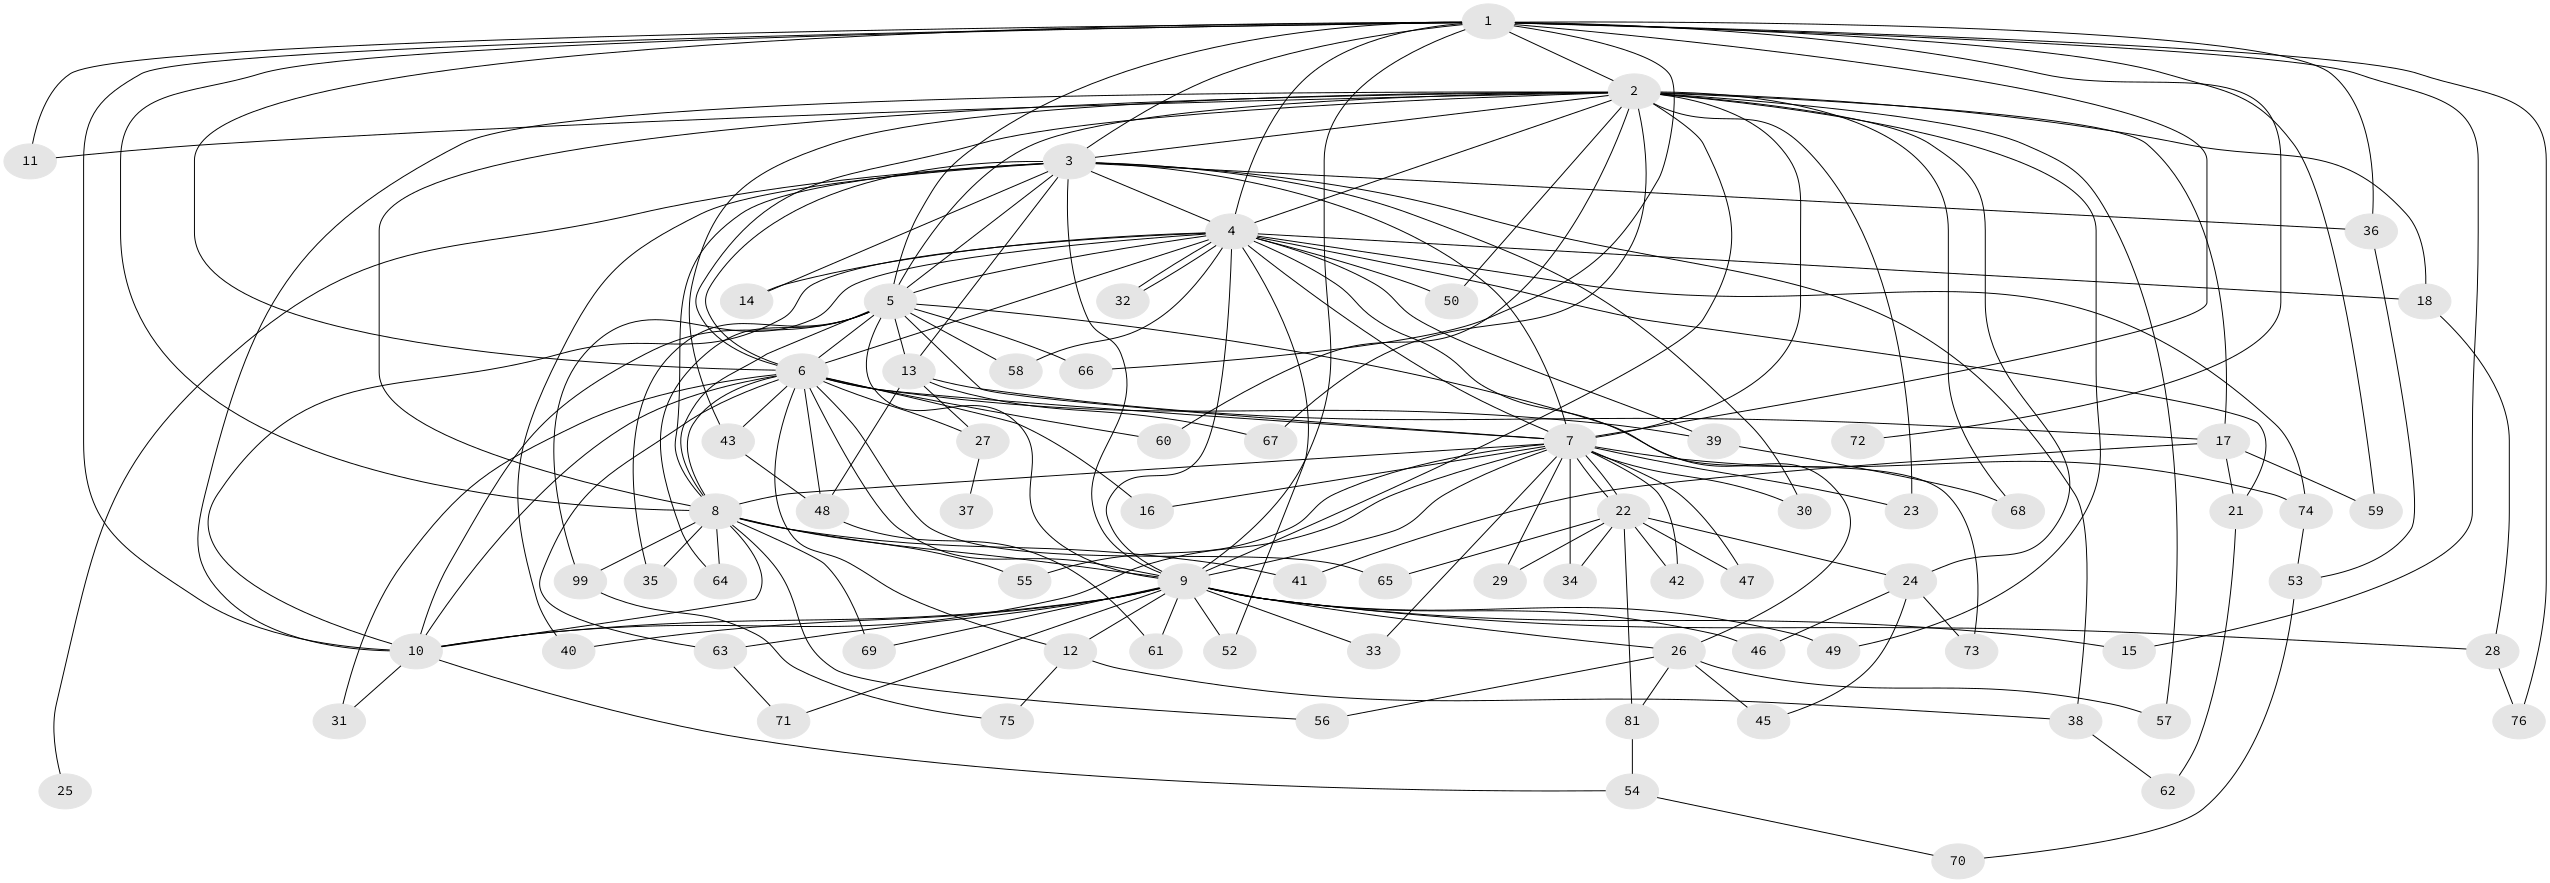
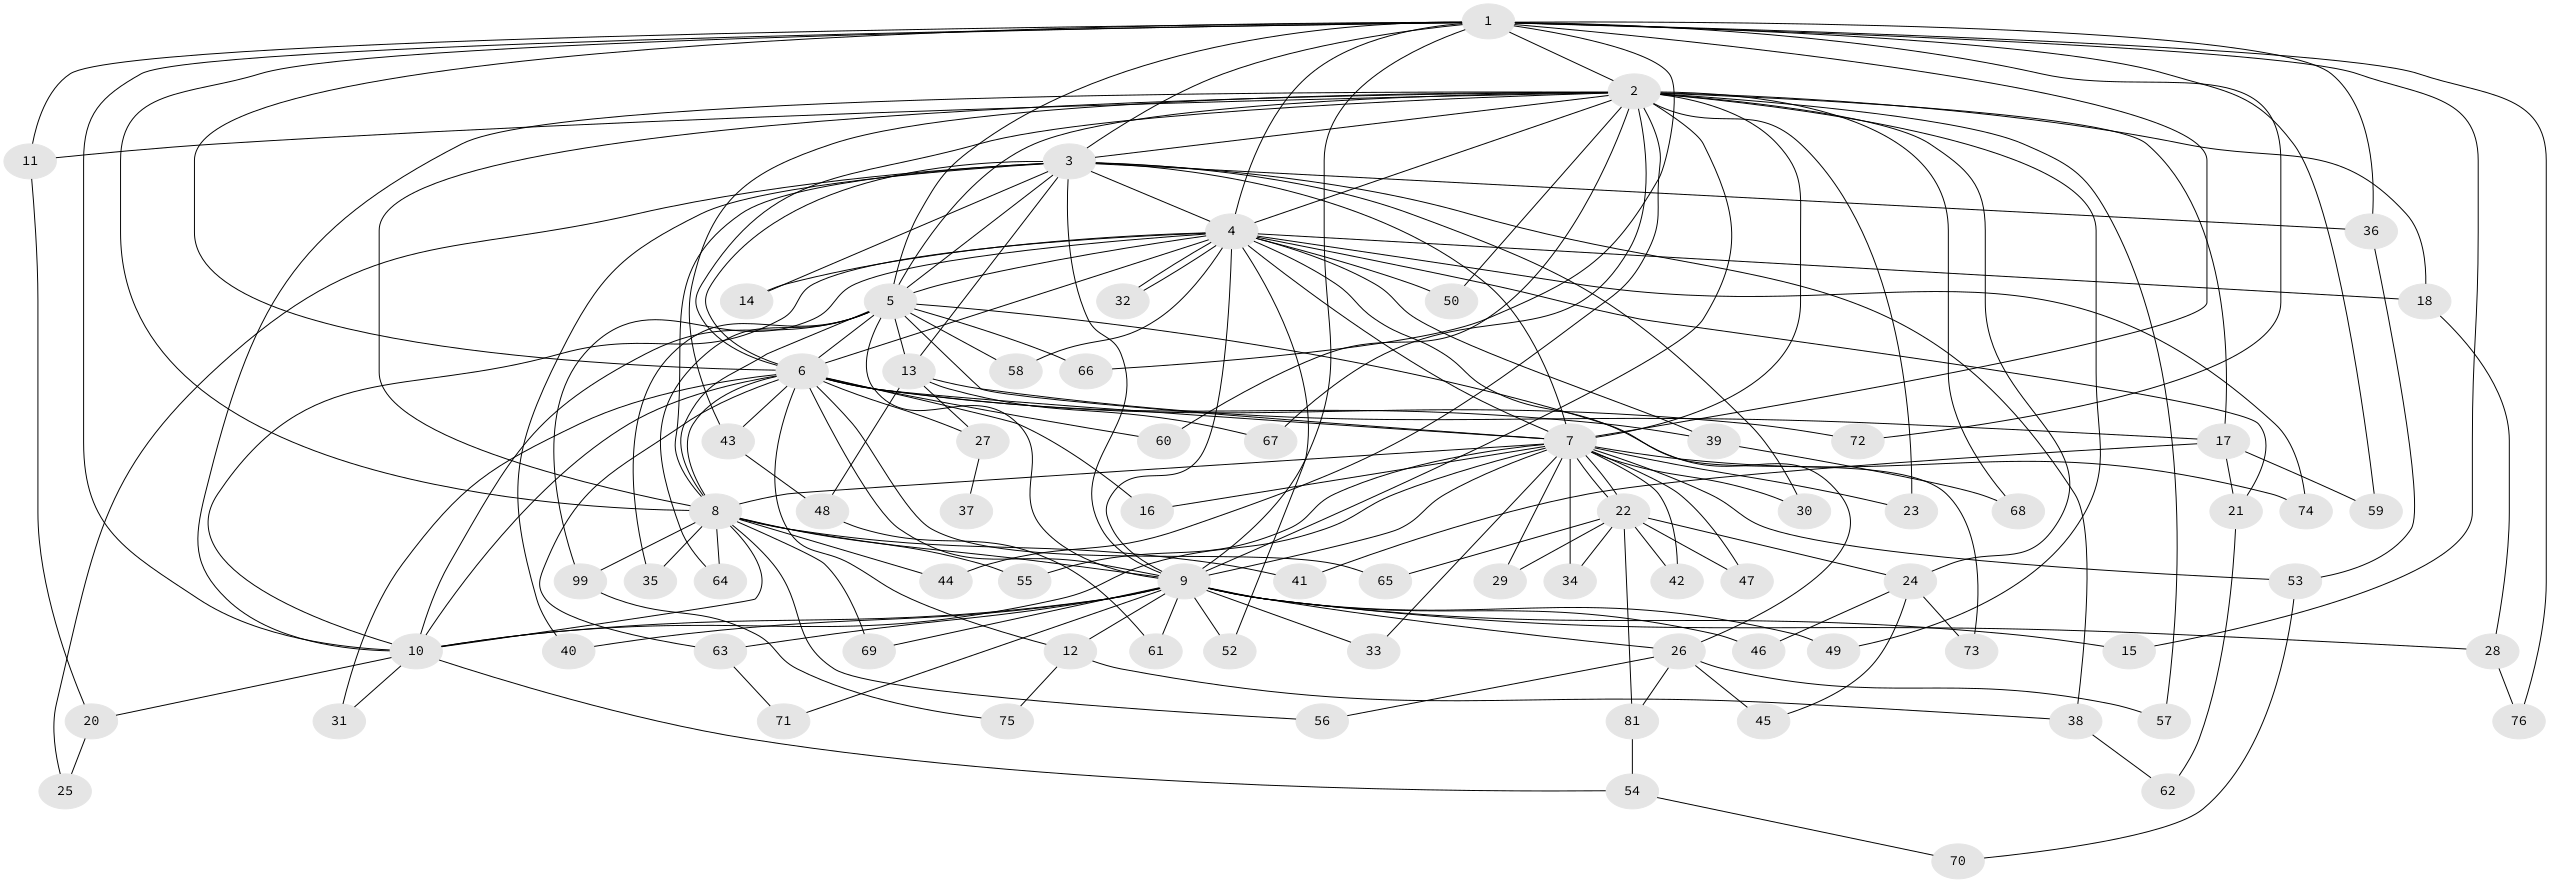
edge "6" -- "48": now "6" -- "72"
edge "74" -- "53": now "7" -- "53"
node "44": added
node "20": added
